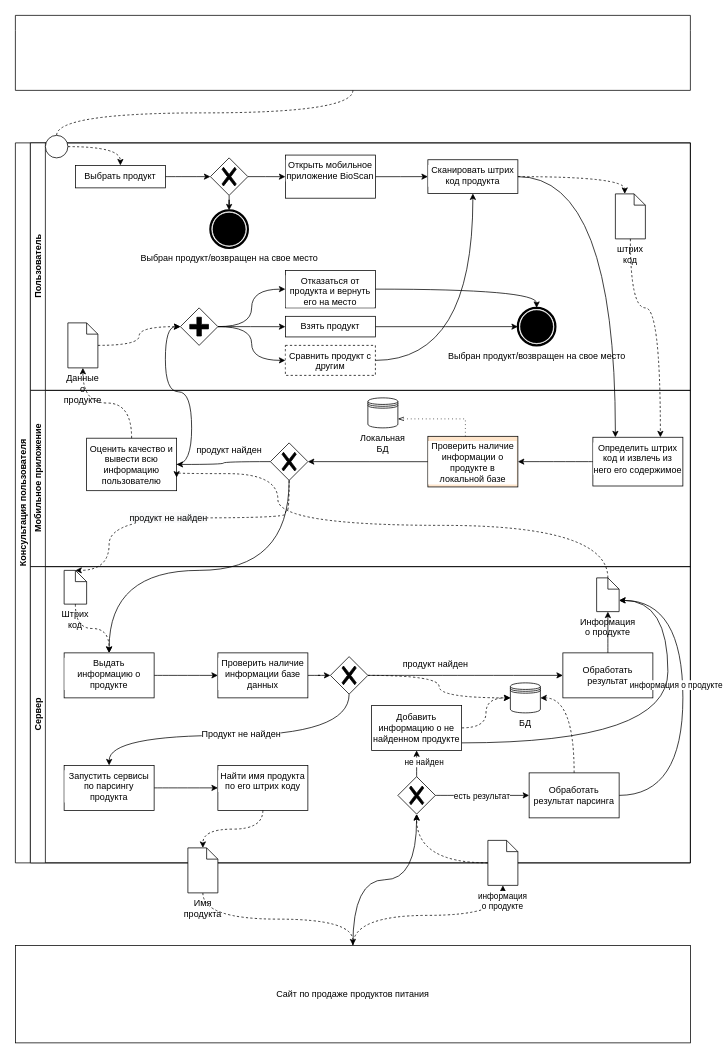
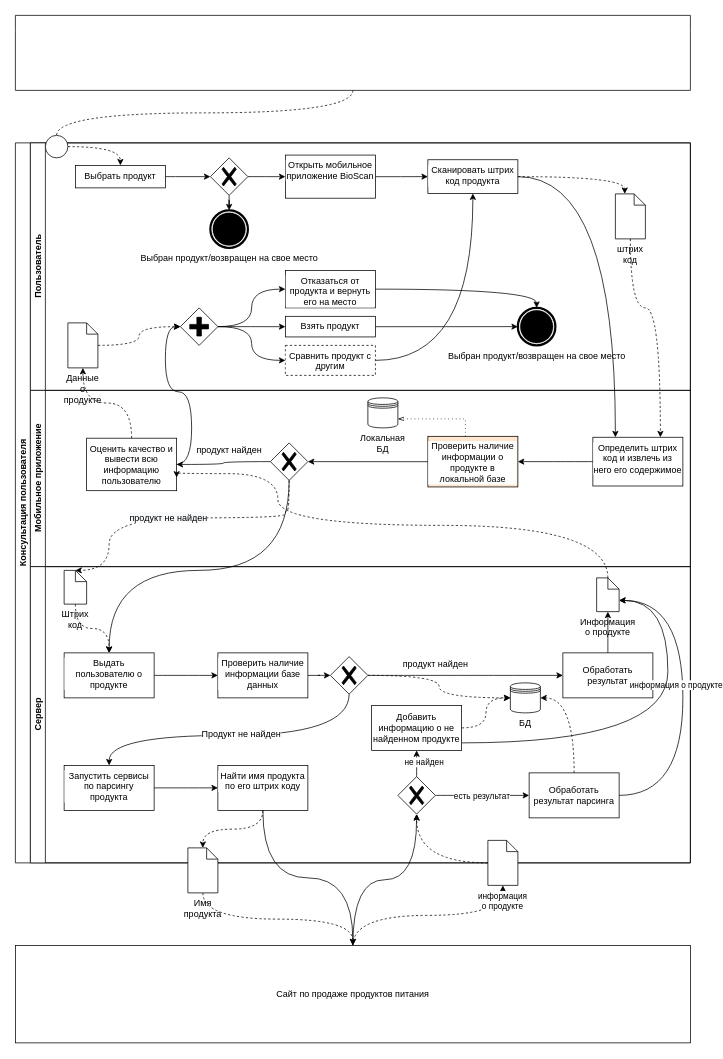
node "Выдать информацию о продукте": label "Выдать информацию о продукте" -> "Выдать пользователю о продукте"
edge "Найти имя продукта по его штрих коду" -> "Сайт по продаже продуктов питания": added
